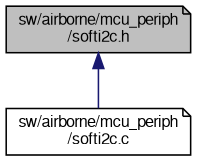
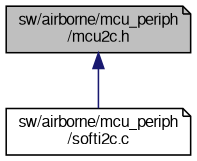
node "sw/airborne/mcu_periph /softi2c.h": label "sw/airborne/mcu_periph /softi2c.h" -> "sw/airborne/mcu_periph /mcu2c.h"
